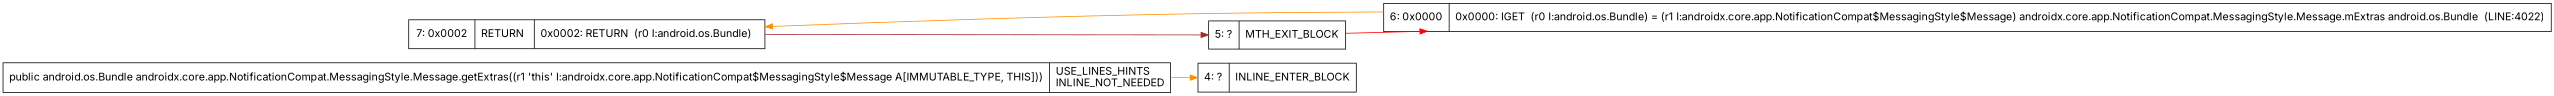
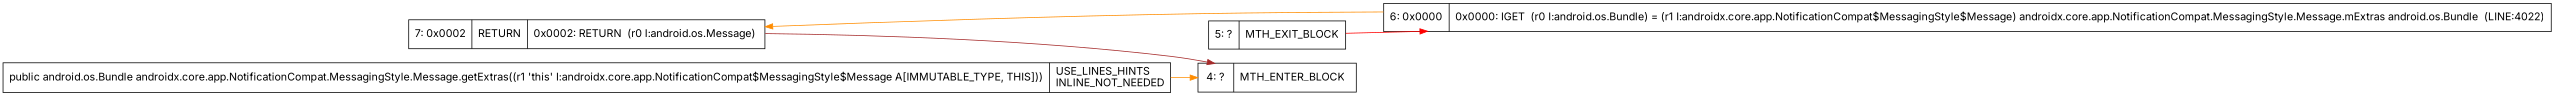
node "7: 0x0002": text "0x0002: RETURN  (r0 I:android.os.Bundle)" -> "0x0002: RETURN  (r0 I:android.os.Message)"
edge "7: 0x0002" -> "5: ?": now "7: 0x0002" -> "4: ?"
node "4: ?": text "INLINE_ENTER_BLOCK" -> "MTH_ENTER_BLOCK"
